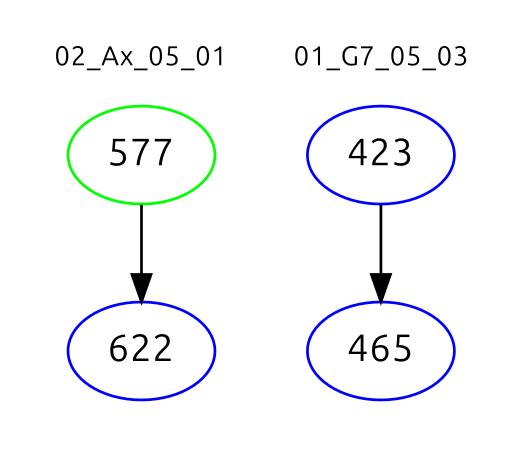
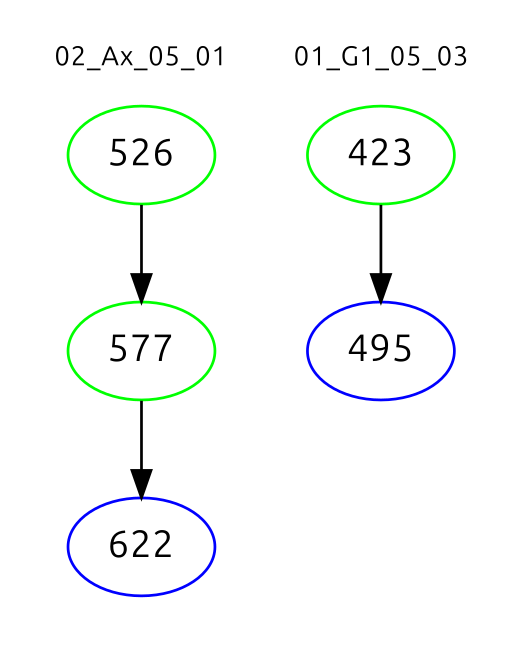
cluster "01_G7_05_03": label "01_G7_05_03" -> "01_G1_05_03"
node "526": added
node "423": color blue -> green
node "465": label "465" -> "495"
